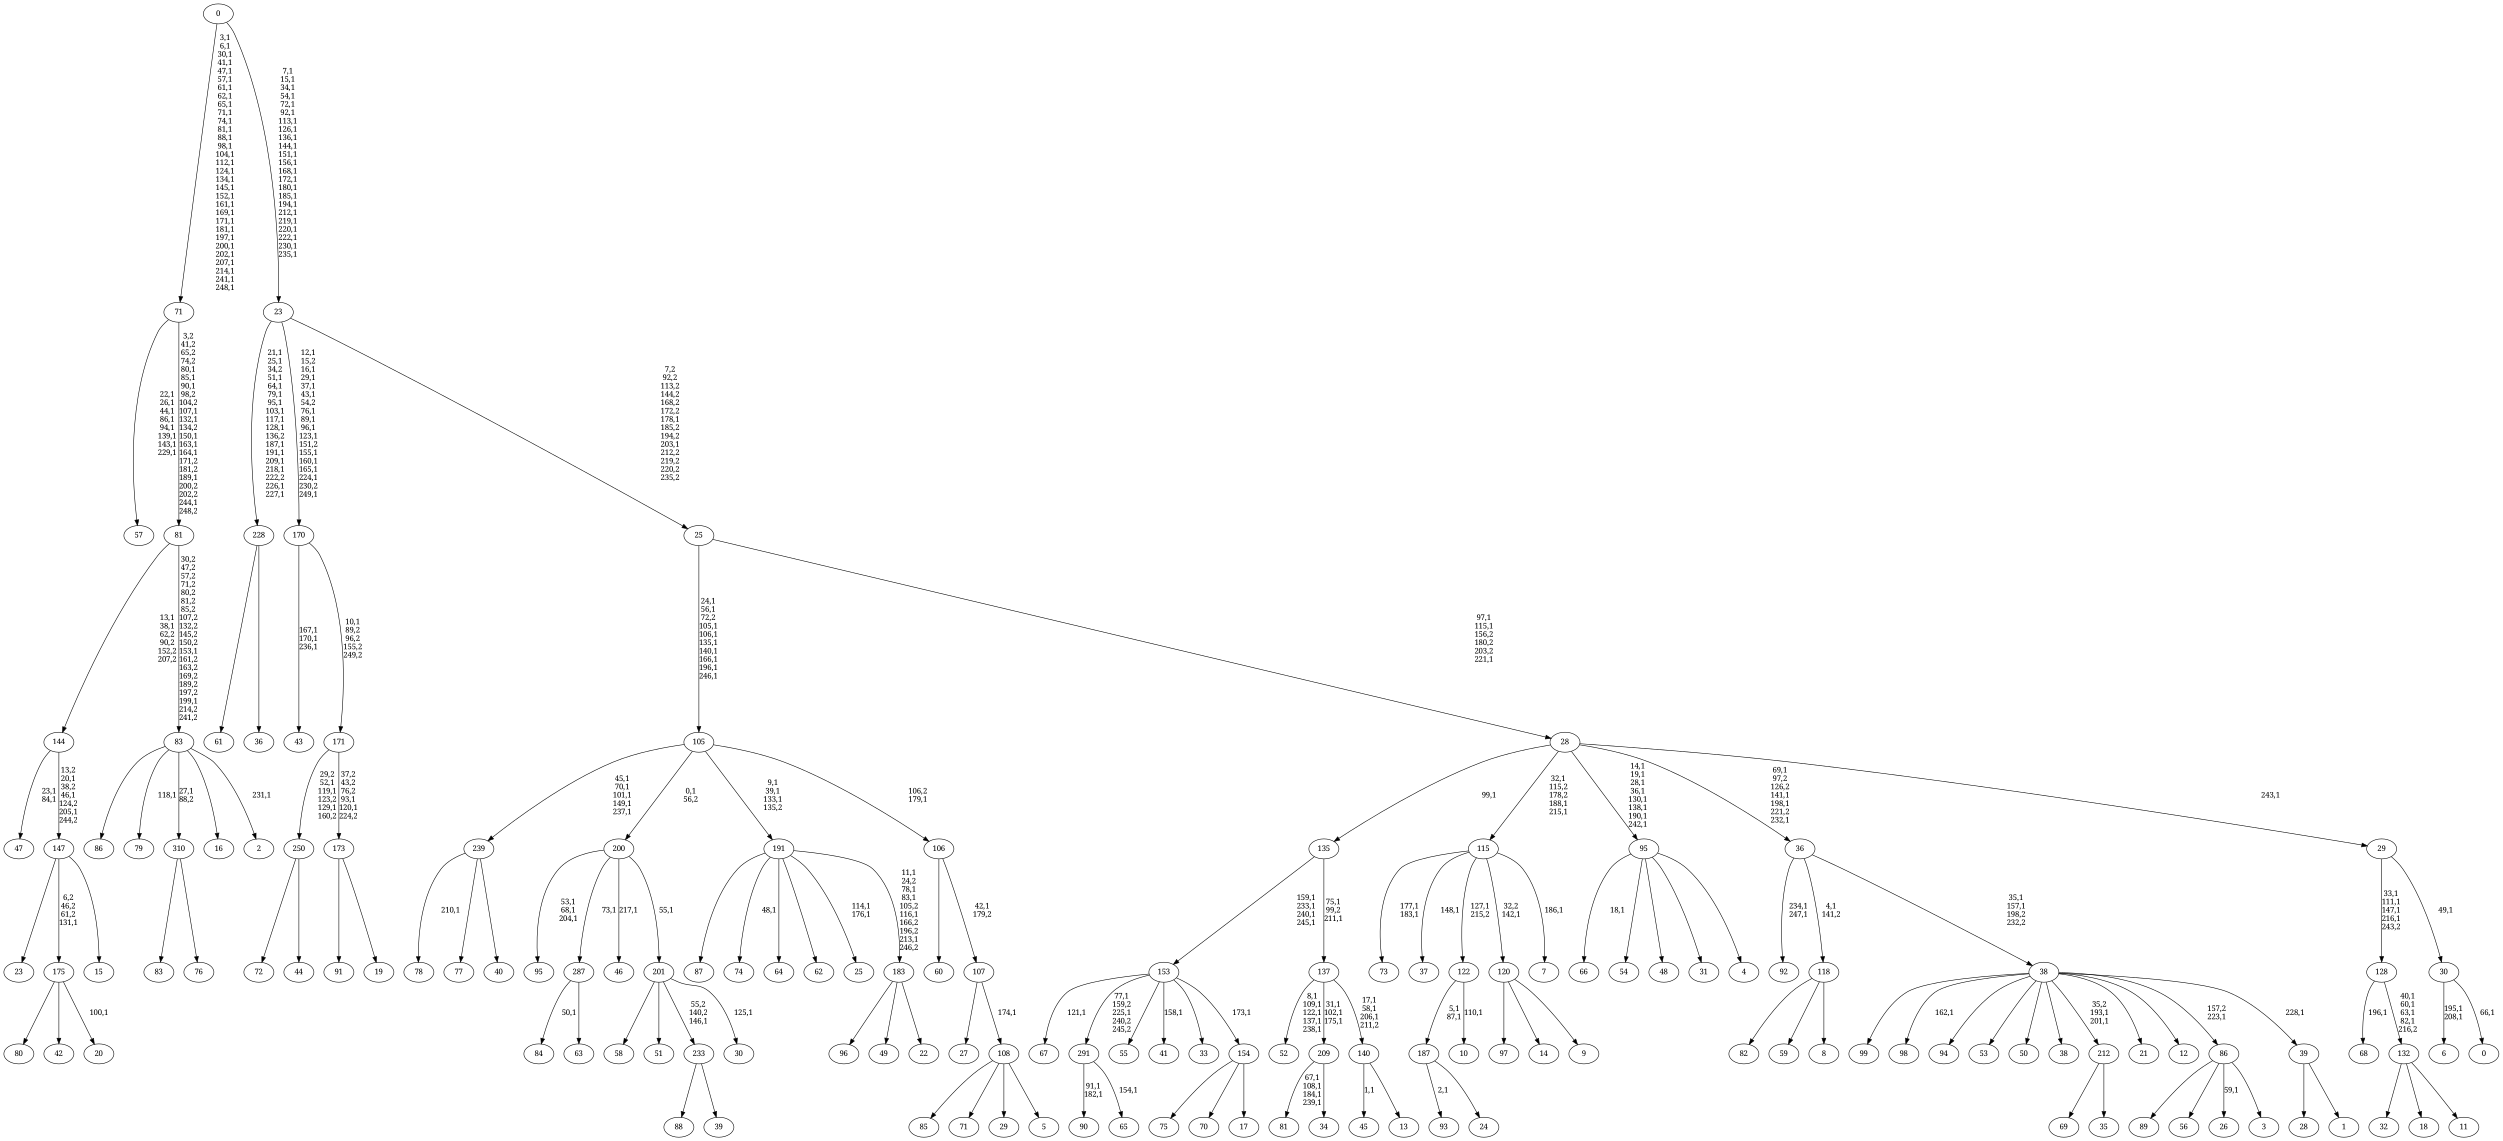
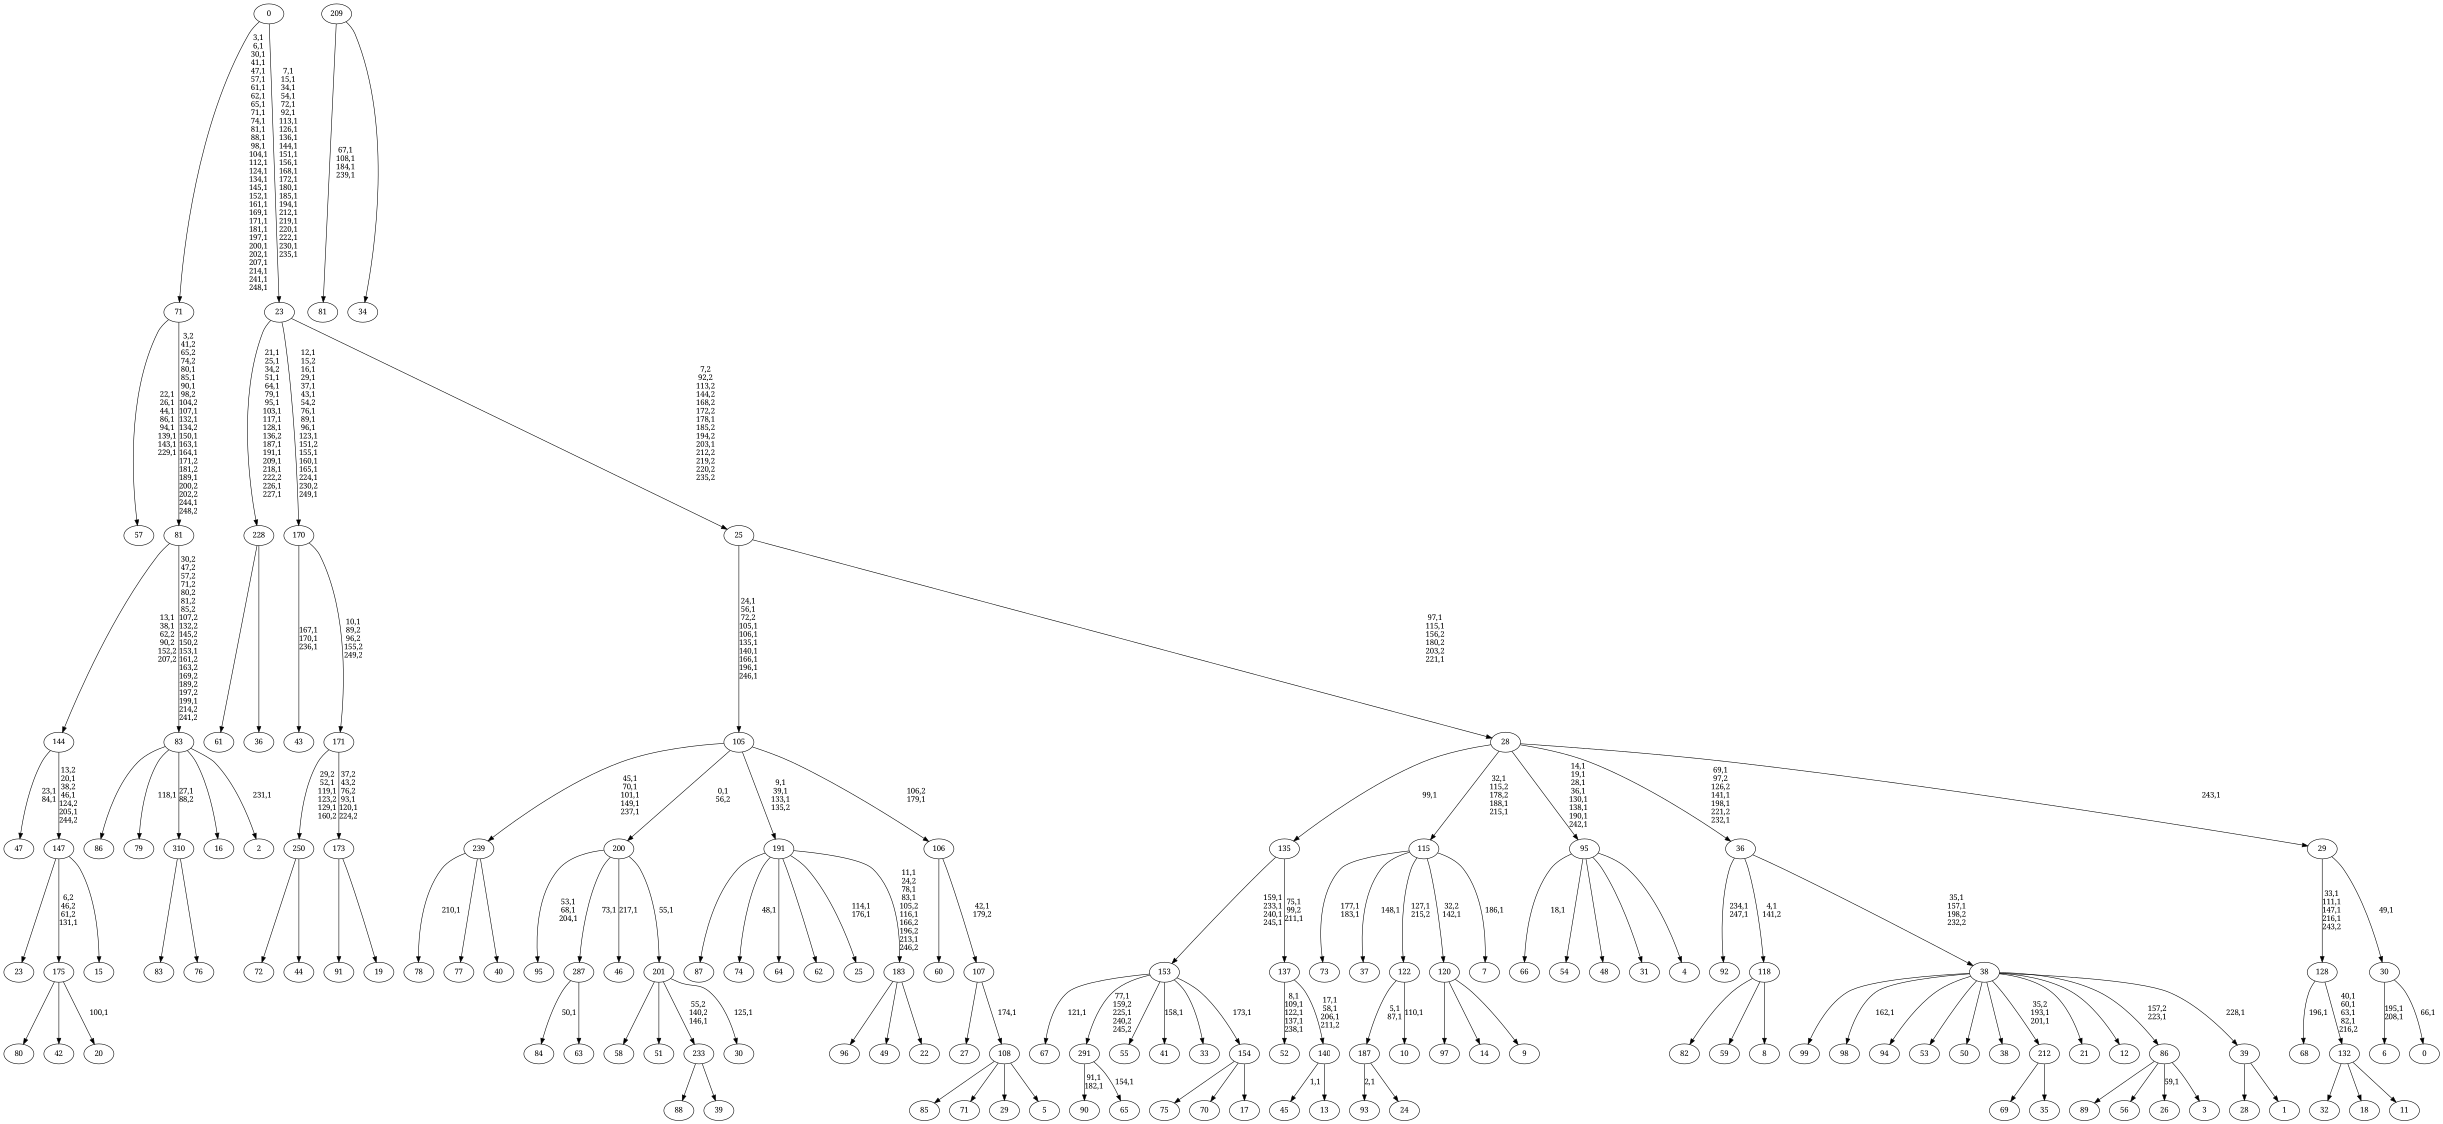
edge "137" -> "209": removed, label "31,1 102,1 175,1"
